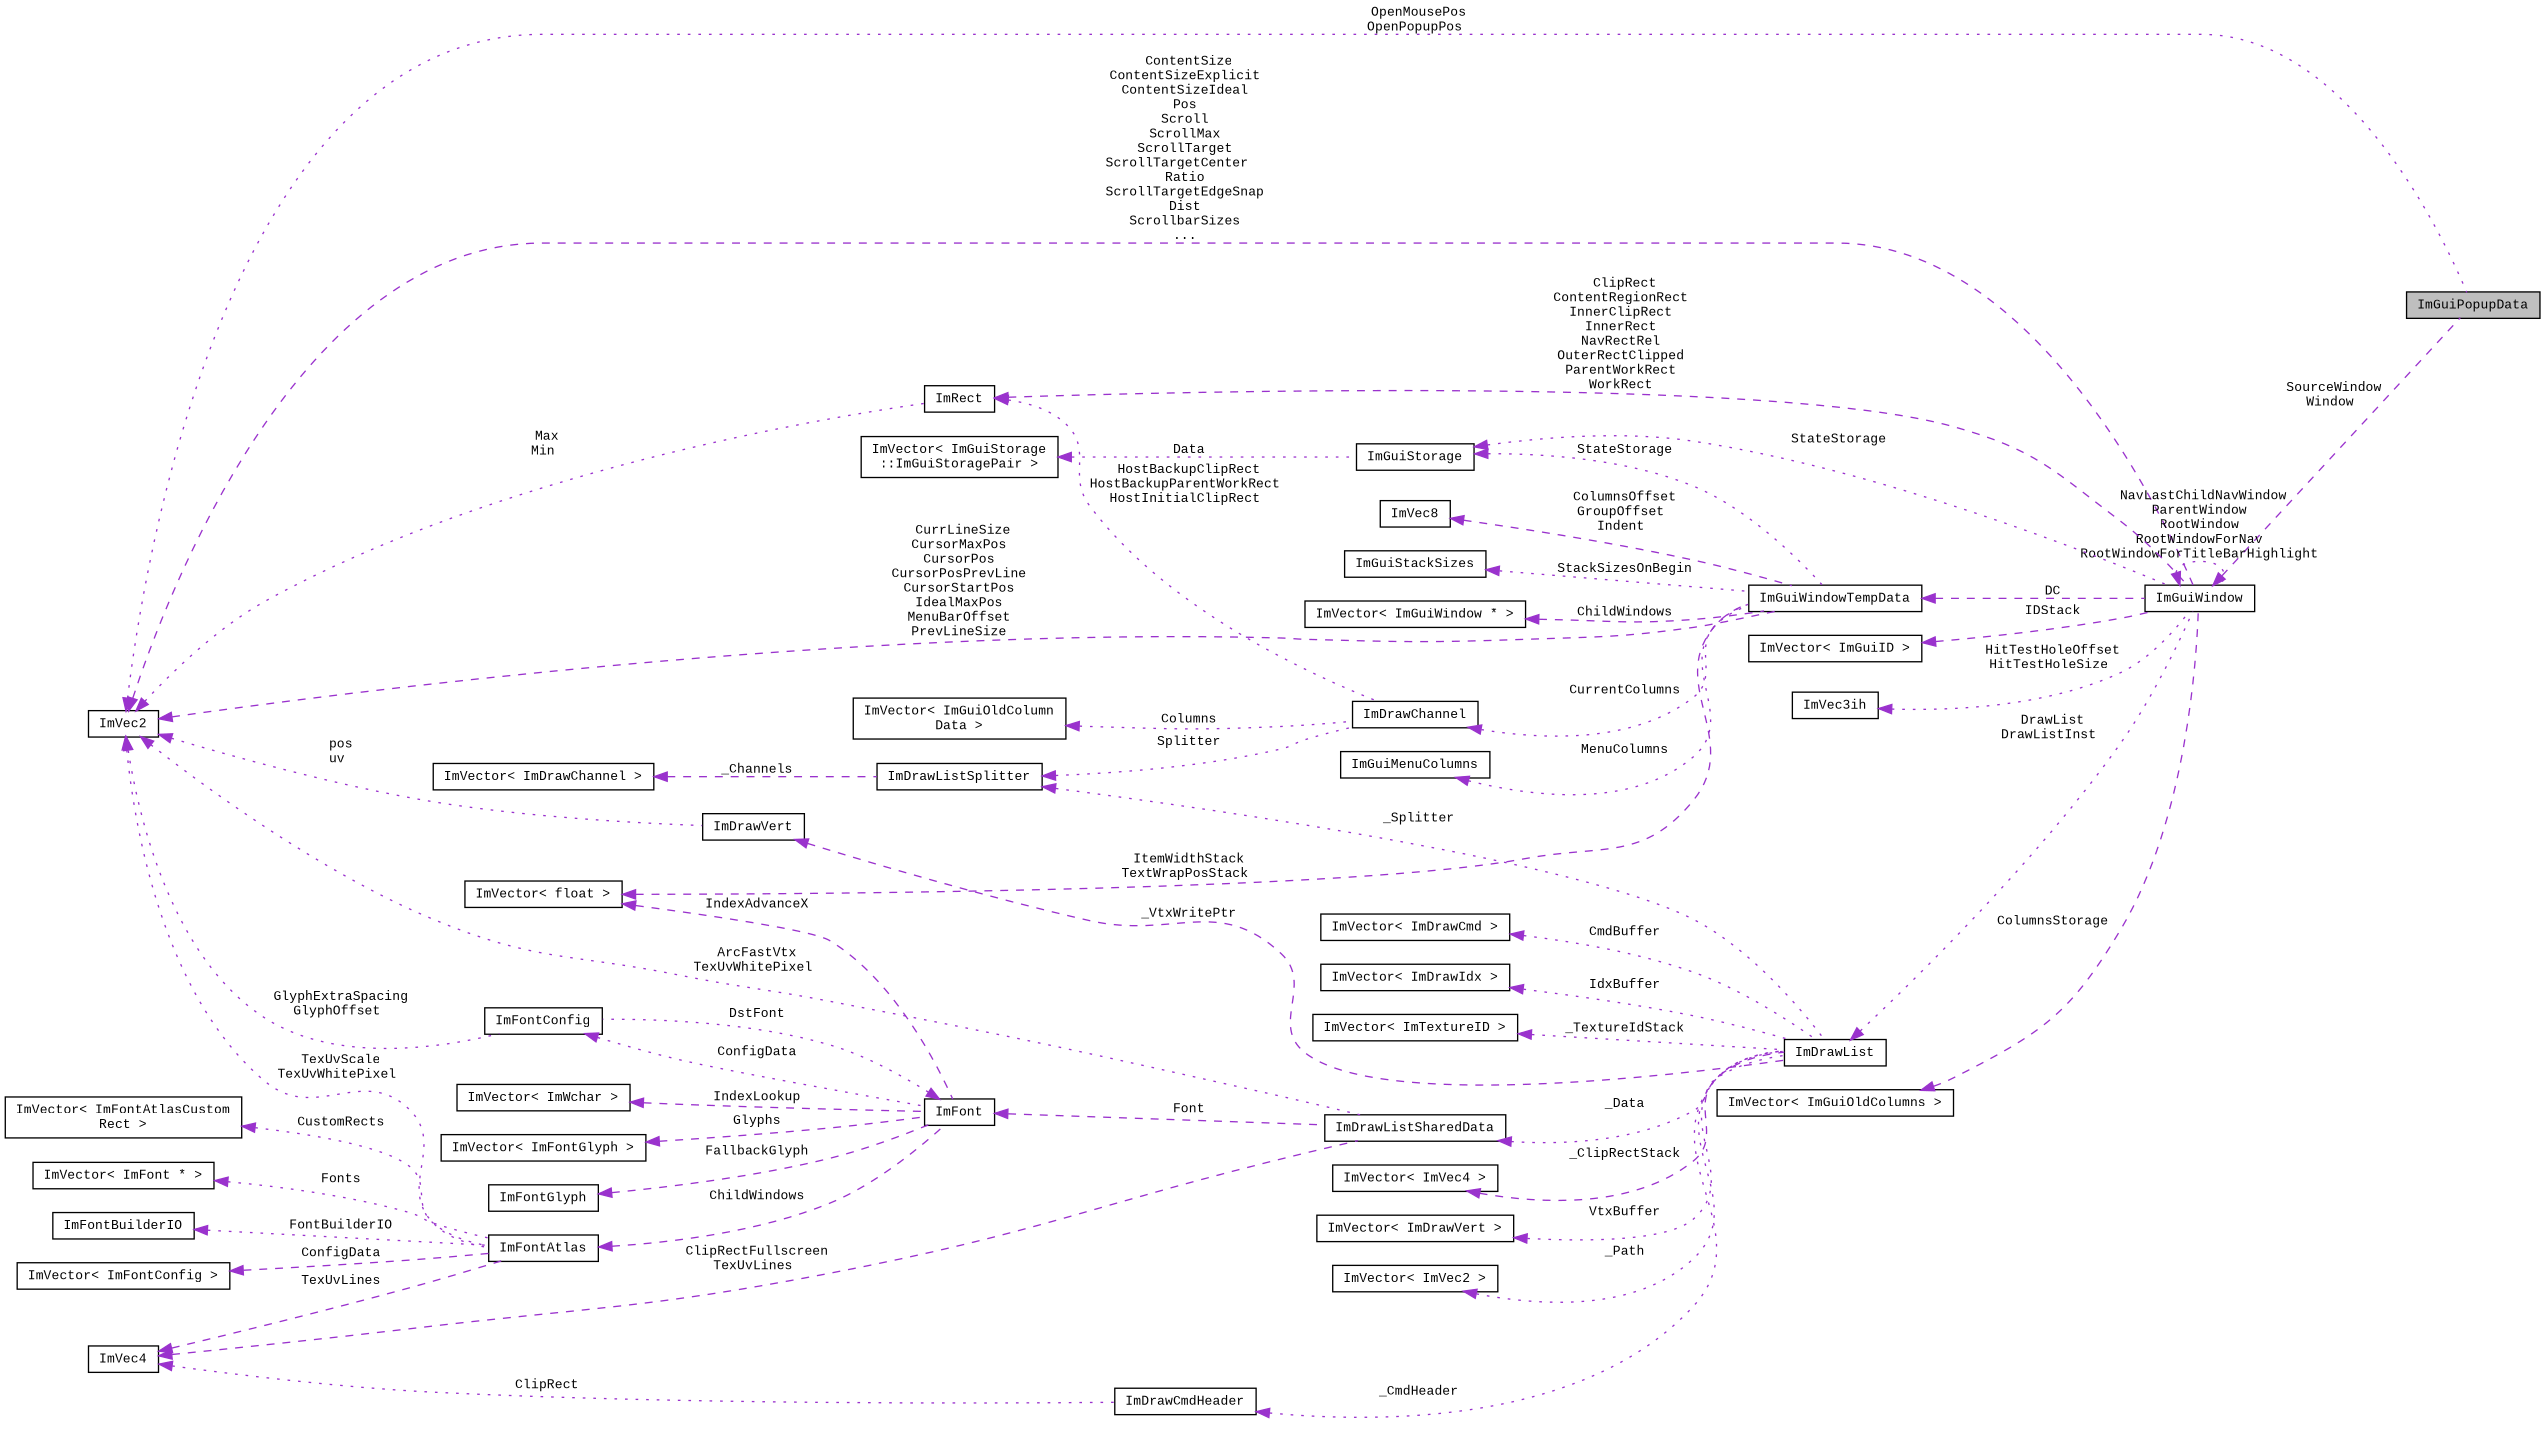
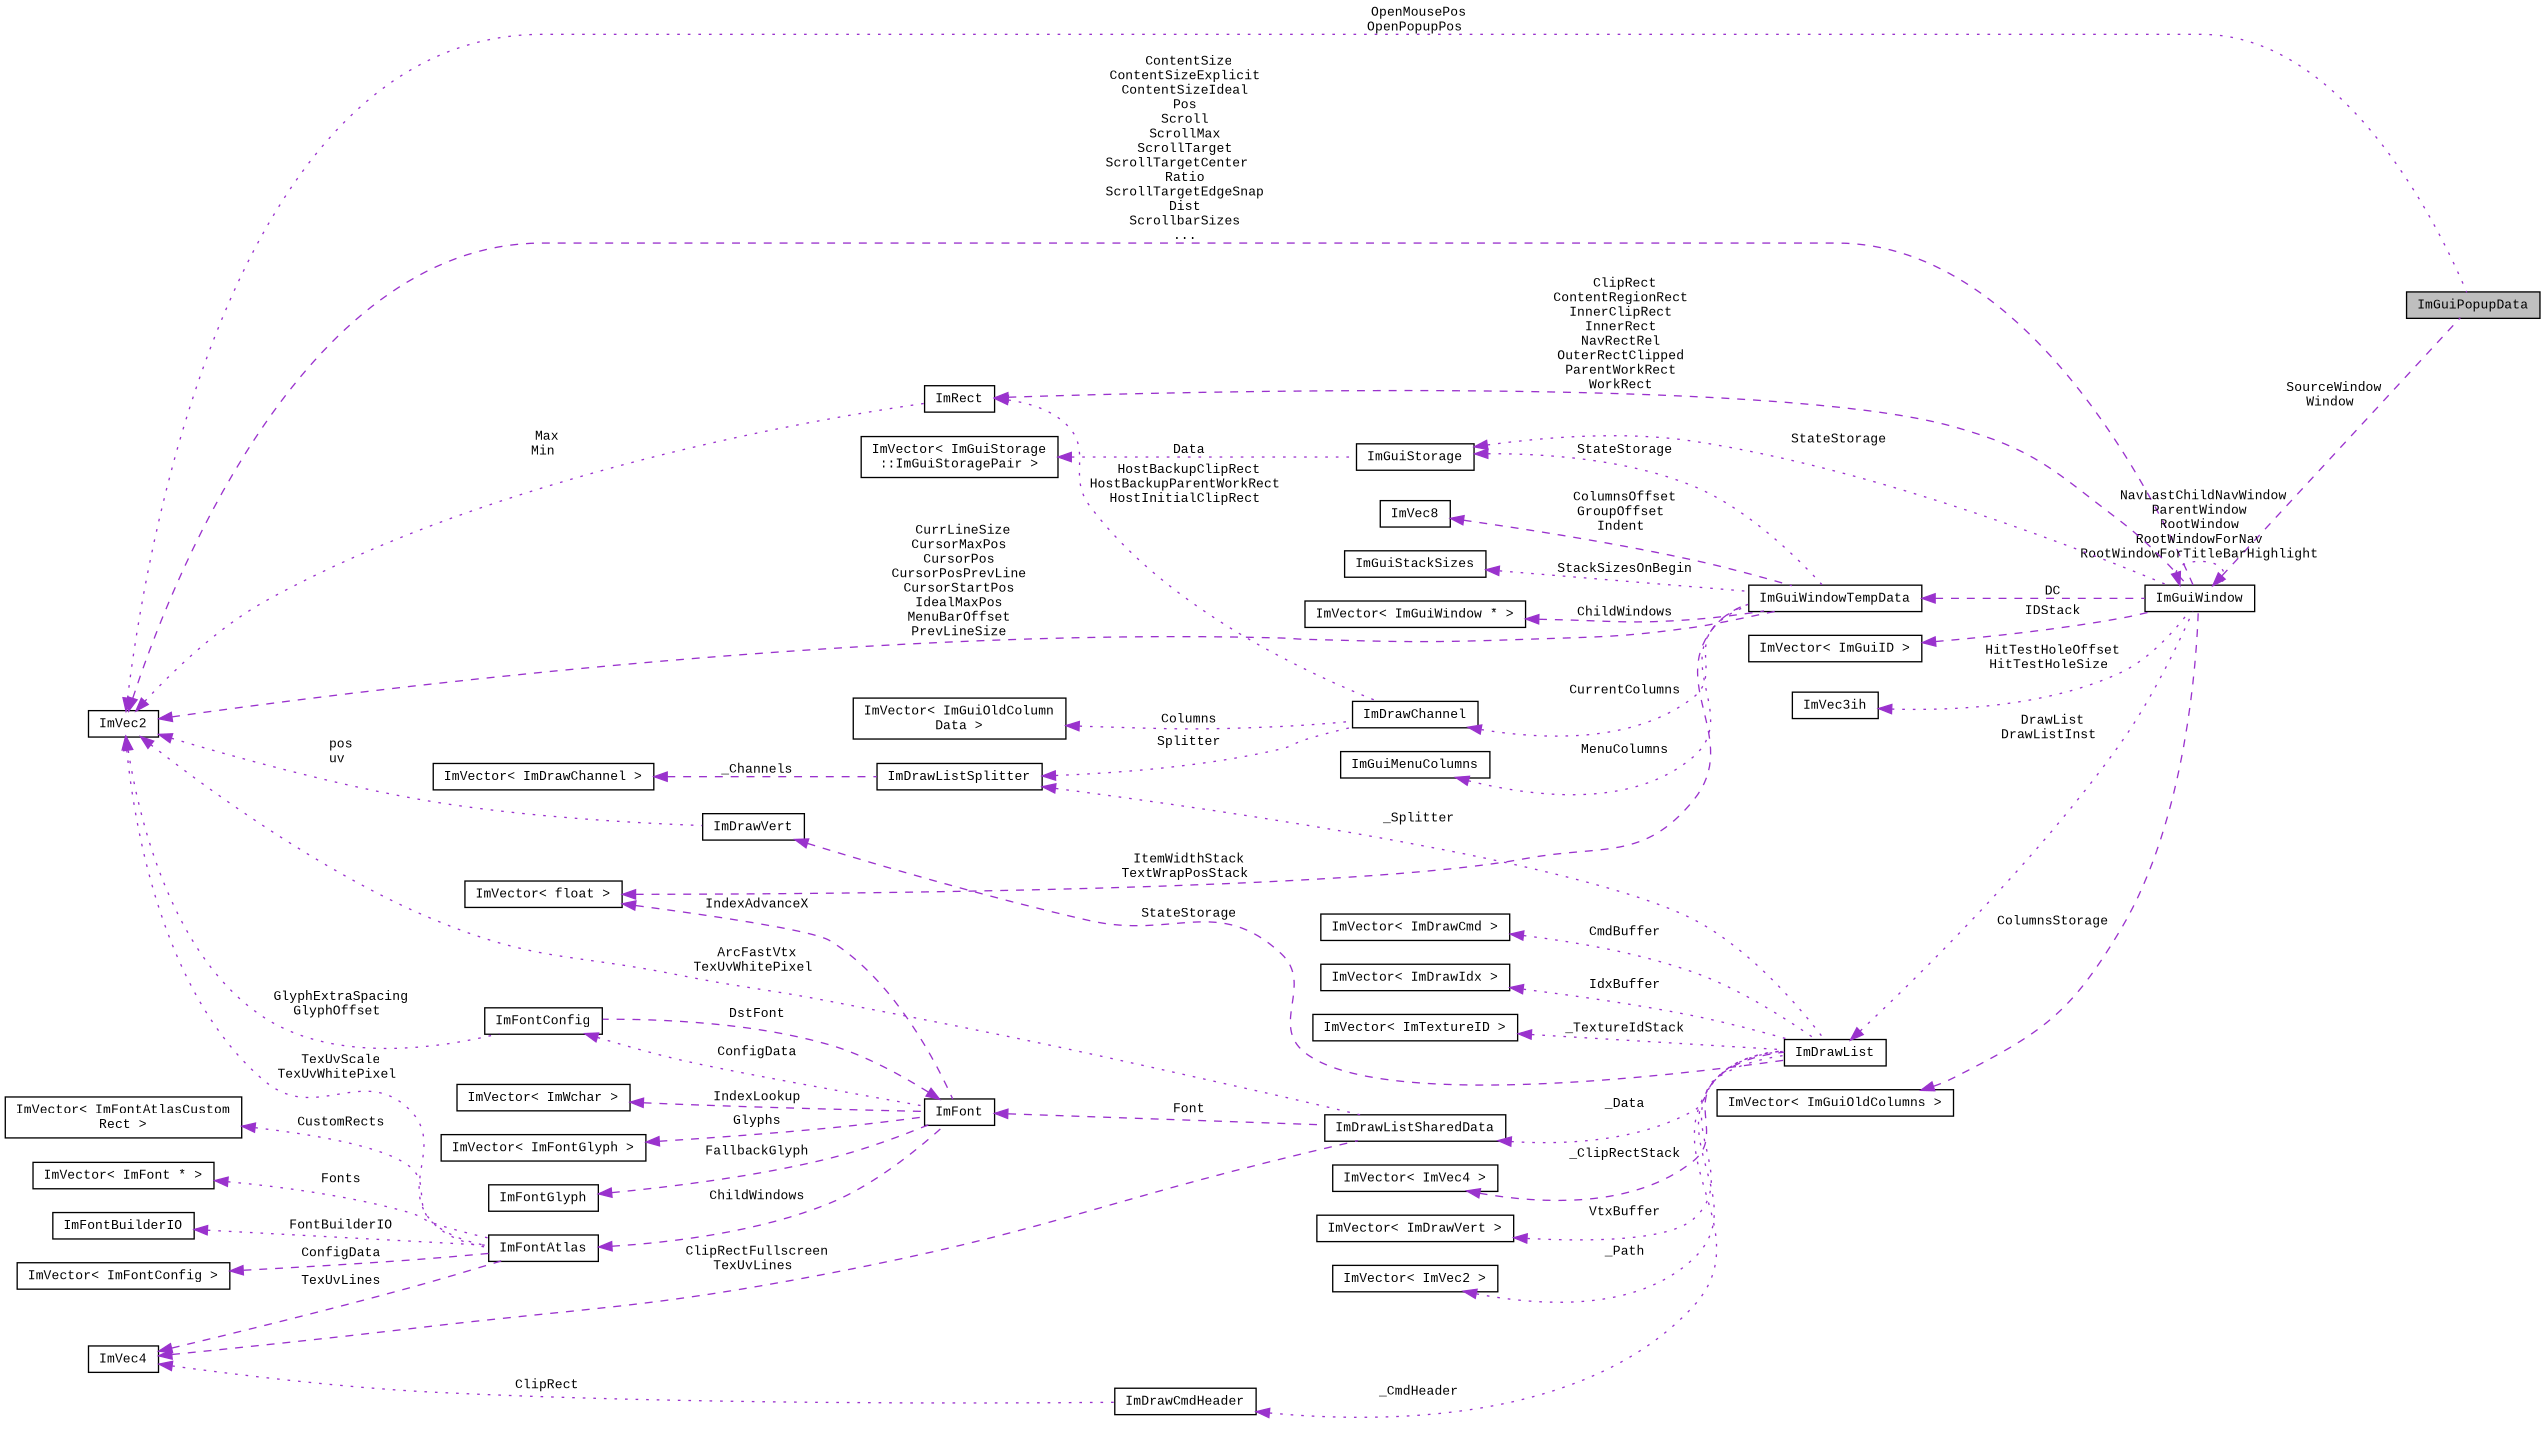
edge "ImDrawList" -> "ImDrawVert": label " _VtxWritePtr" -> " StateStorage"
edge "ImFontConfig" -> "ImFont": style dotted -> dashed
